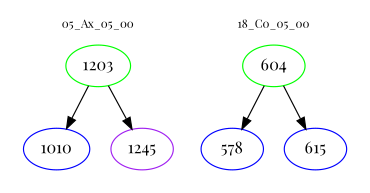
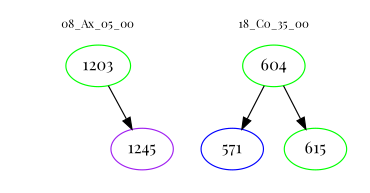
cluster "05_Ax_05_00": label "05_Ax_05_00" -> "08_Ax_05_00"
cluster "18_C0_05_00": label "18_C0_05_00" -> "18_C0_35_00"
node "1010": removed
node "578": label "578" -> "571"
node "615": color blue -> green
